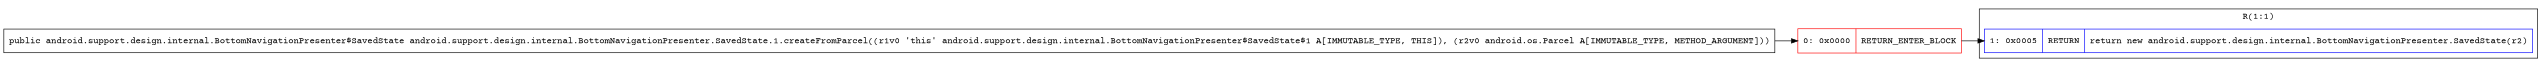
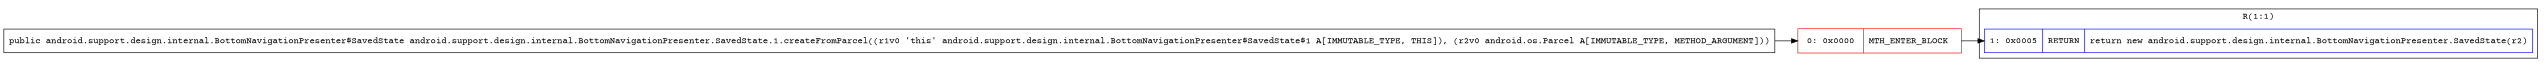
node "0: 0x0000": text "RETURN_ENTER_BLOCK" -> "MTH_ENTER_BLOCK"
